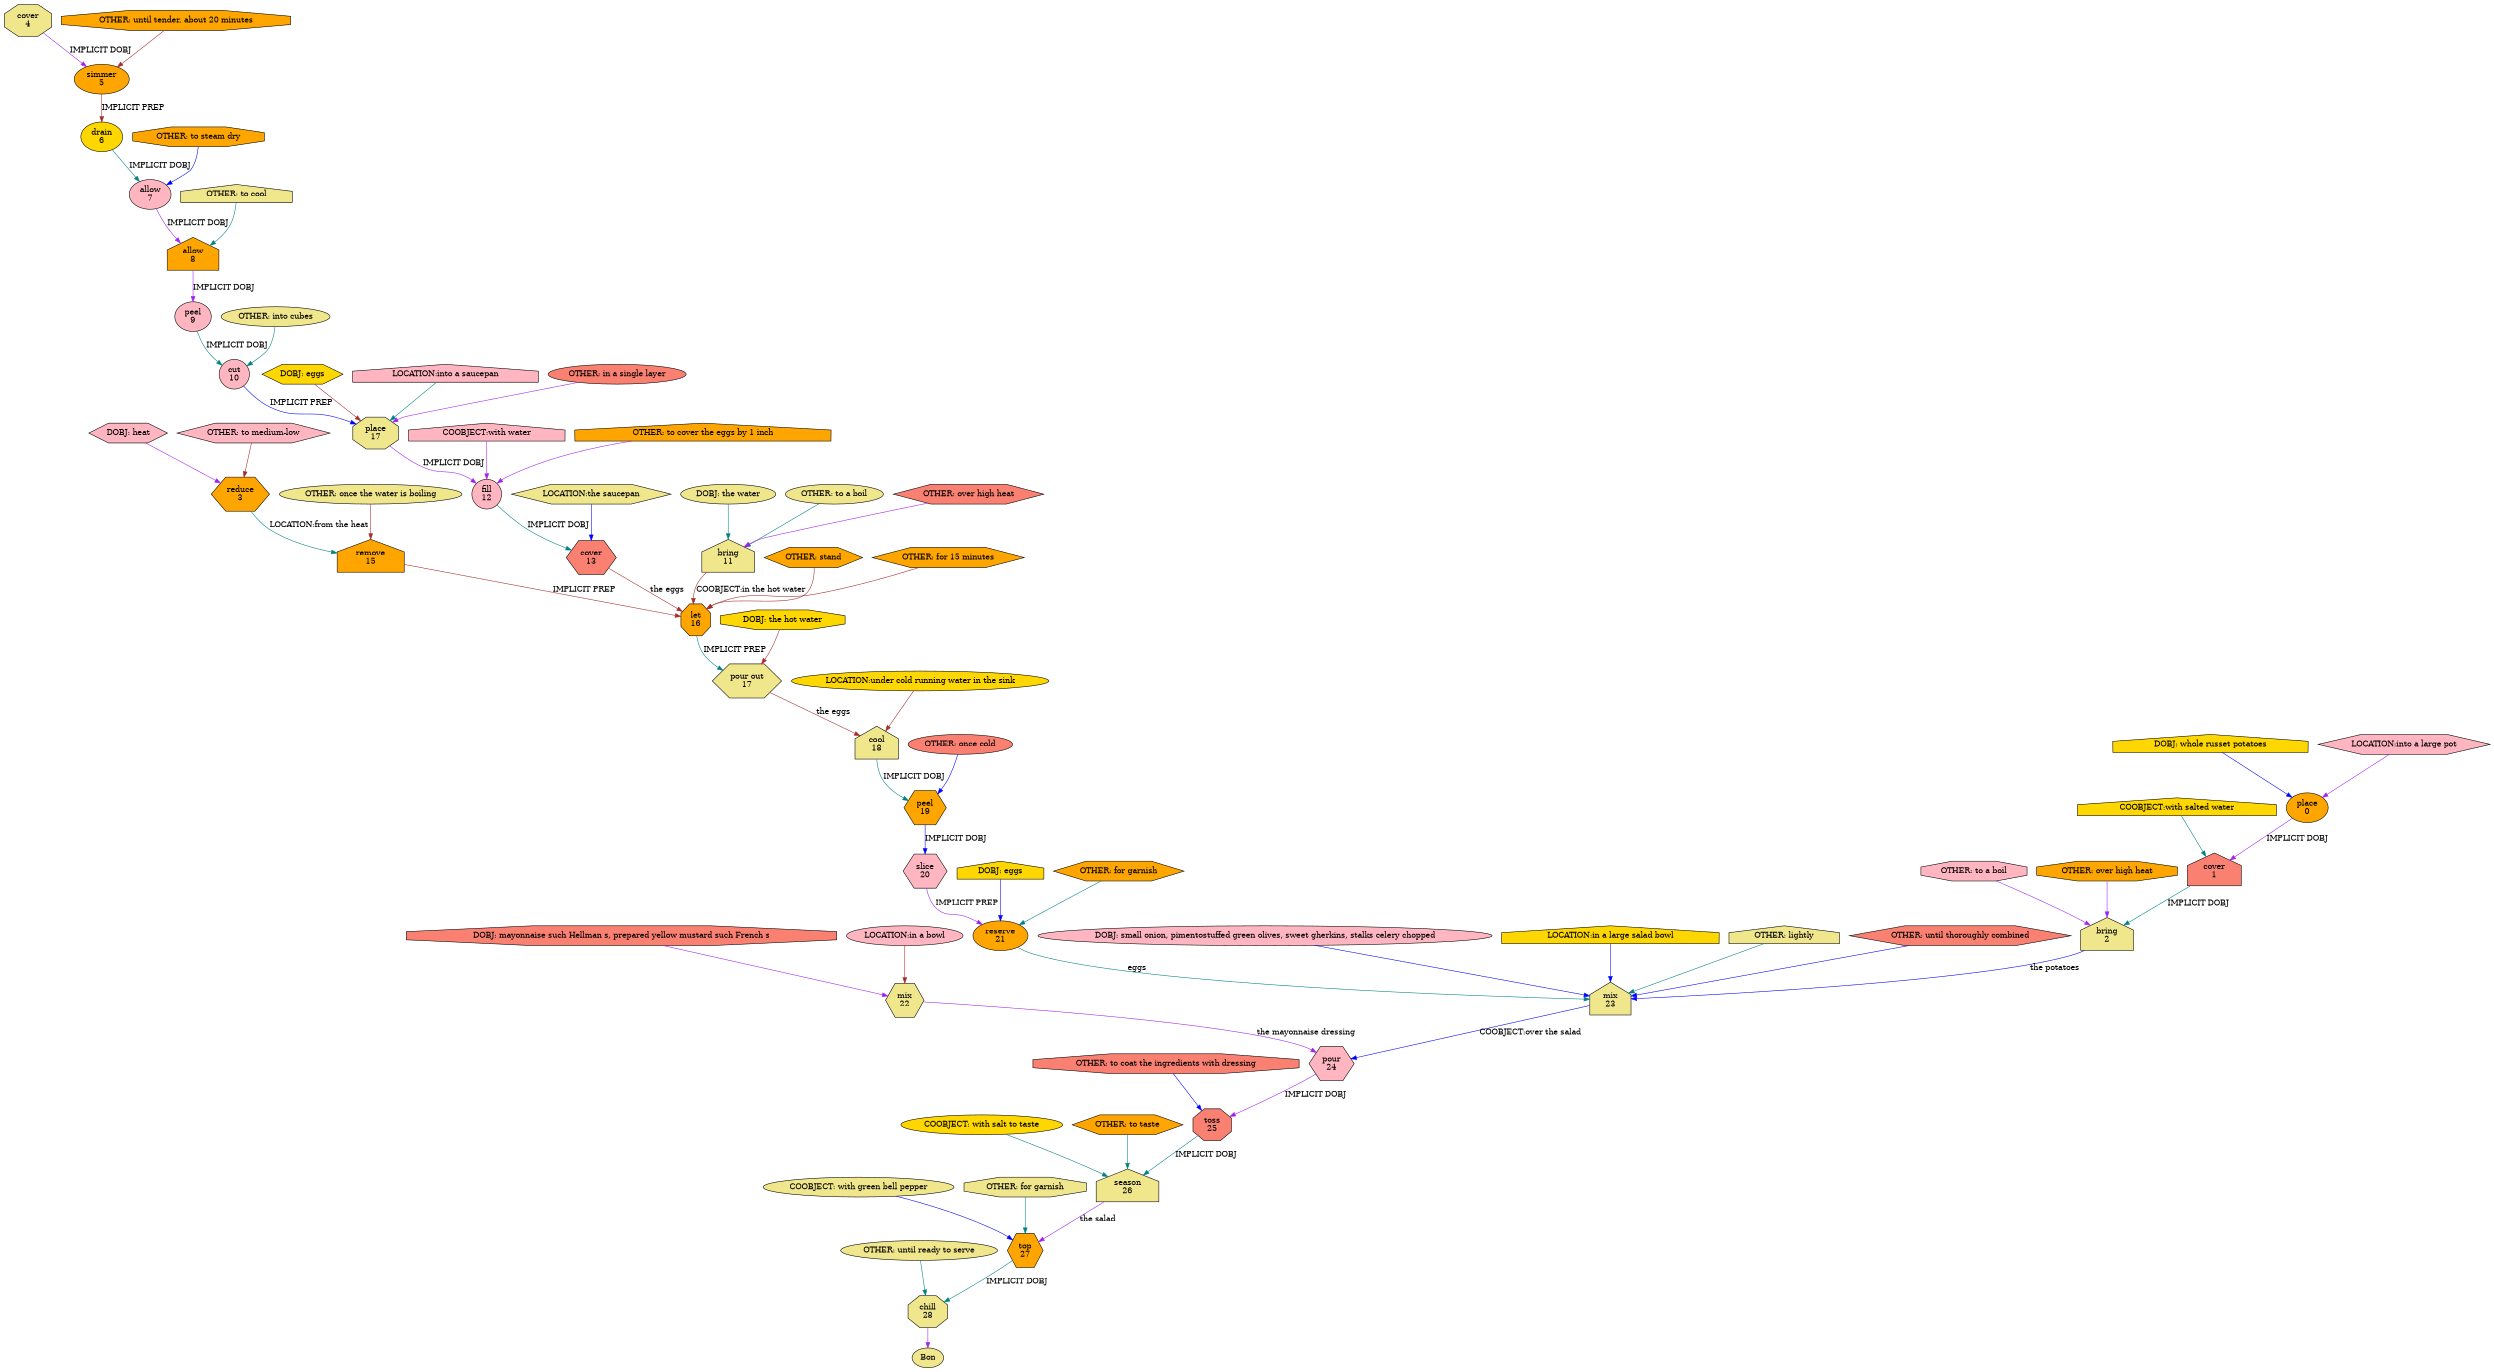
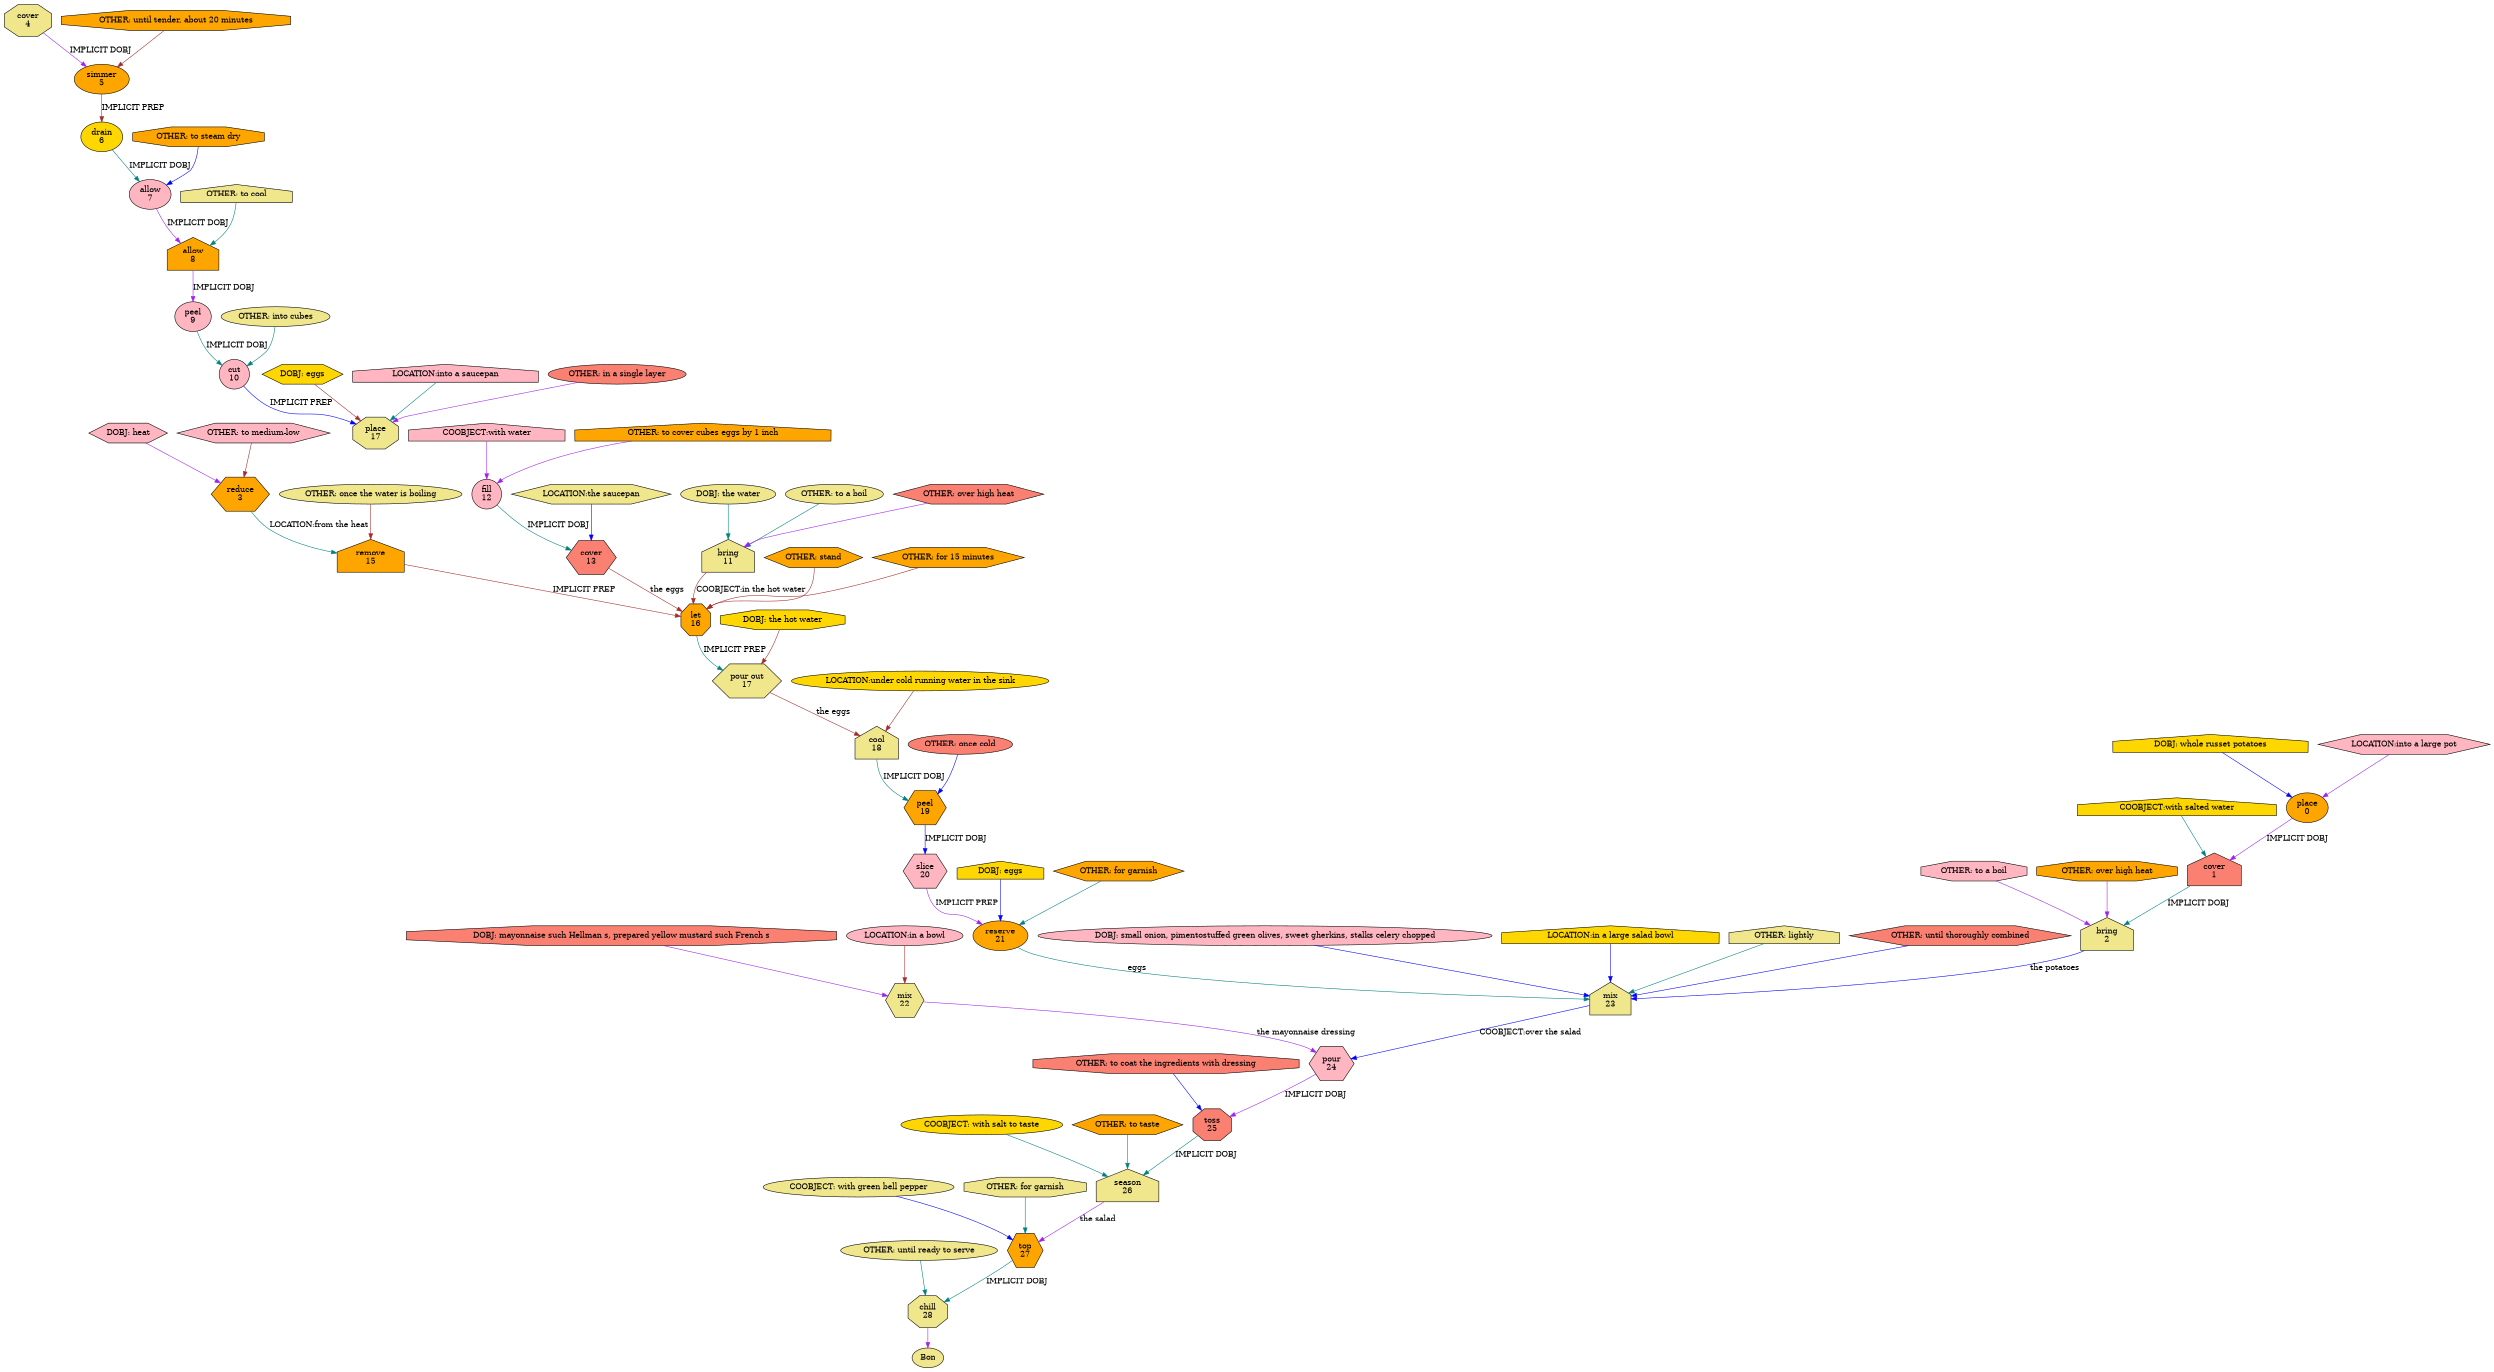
node "OTHER: to cover the eggs by 1 inch": label "OTHER: to cover the eggs by 1 inch" -> "OTHER: to cover cubes eggs by 1 inch"
edge "place 17" -> "fill 12": removed, label "IMPLICIT DOBJ"
